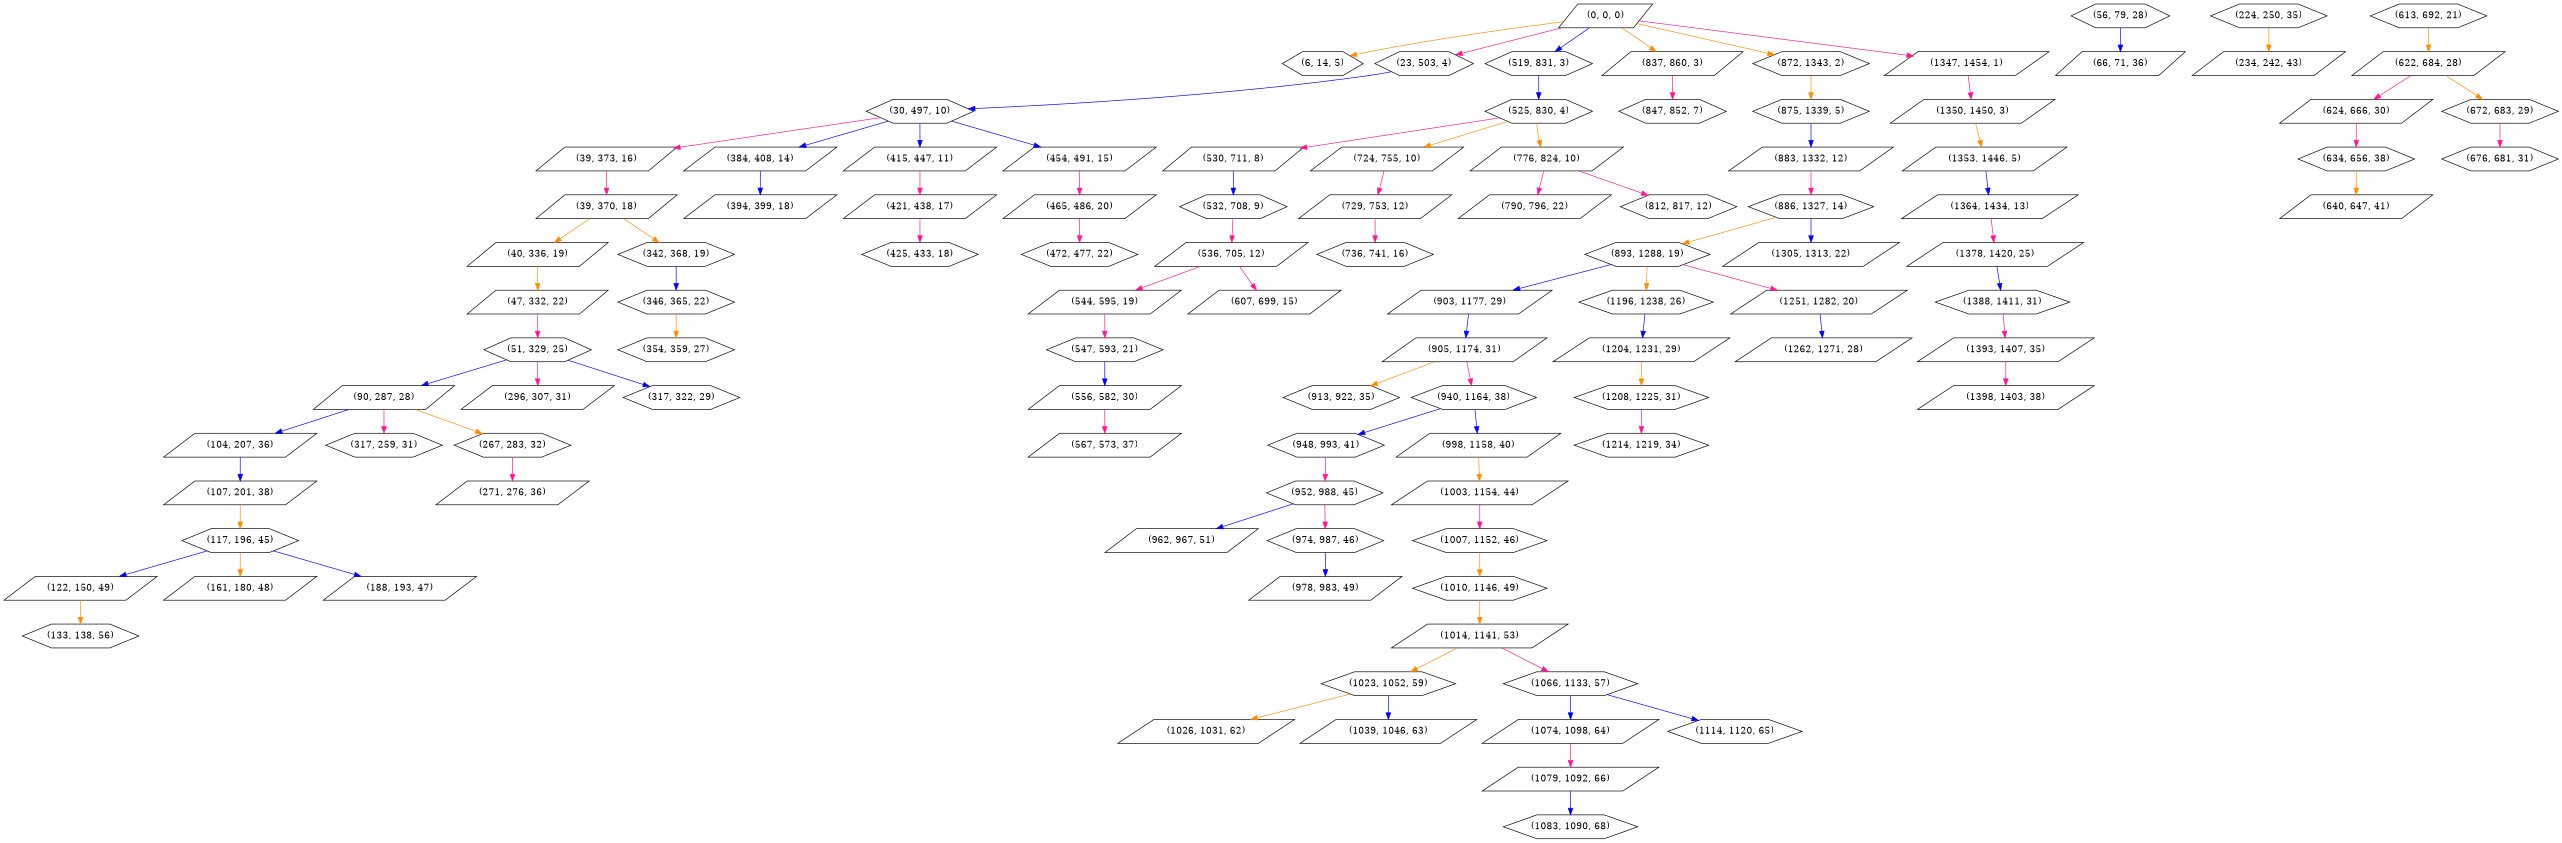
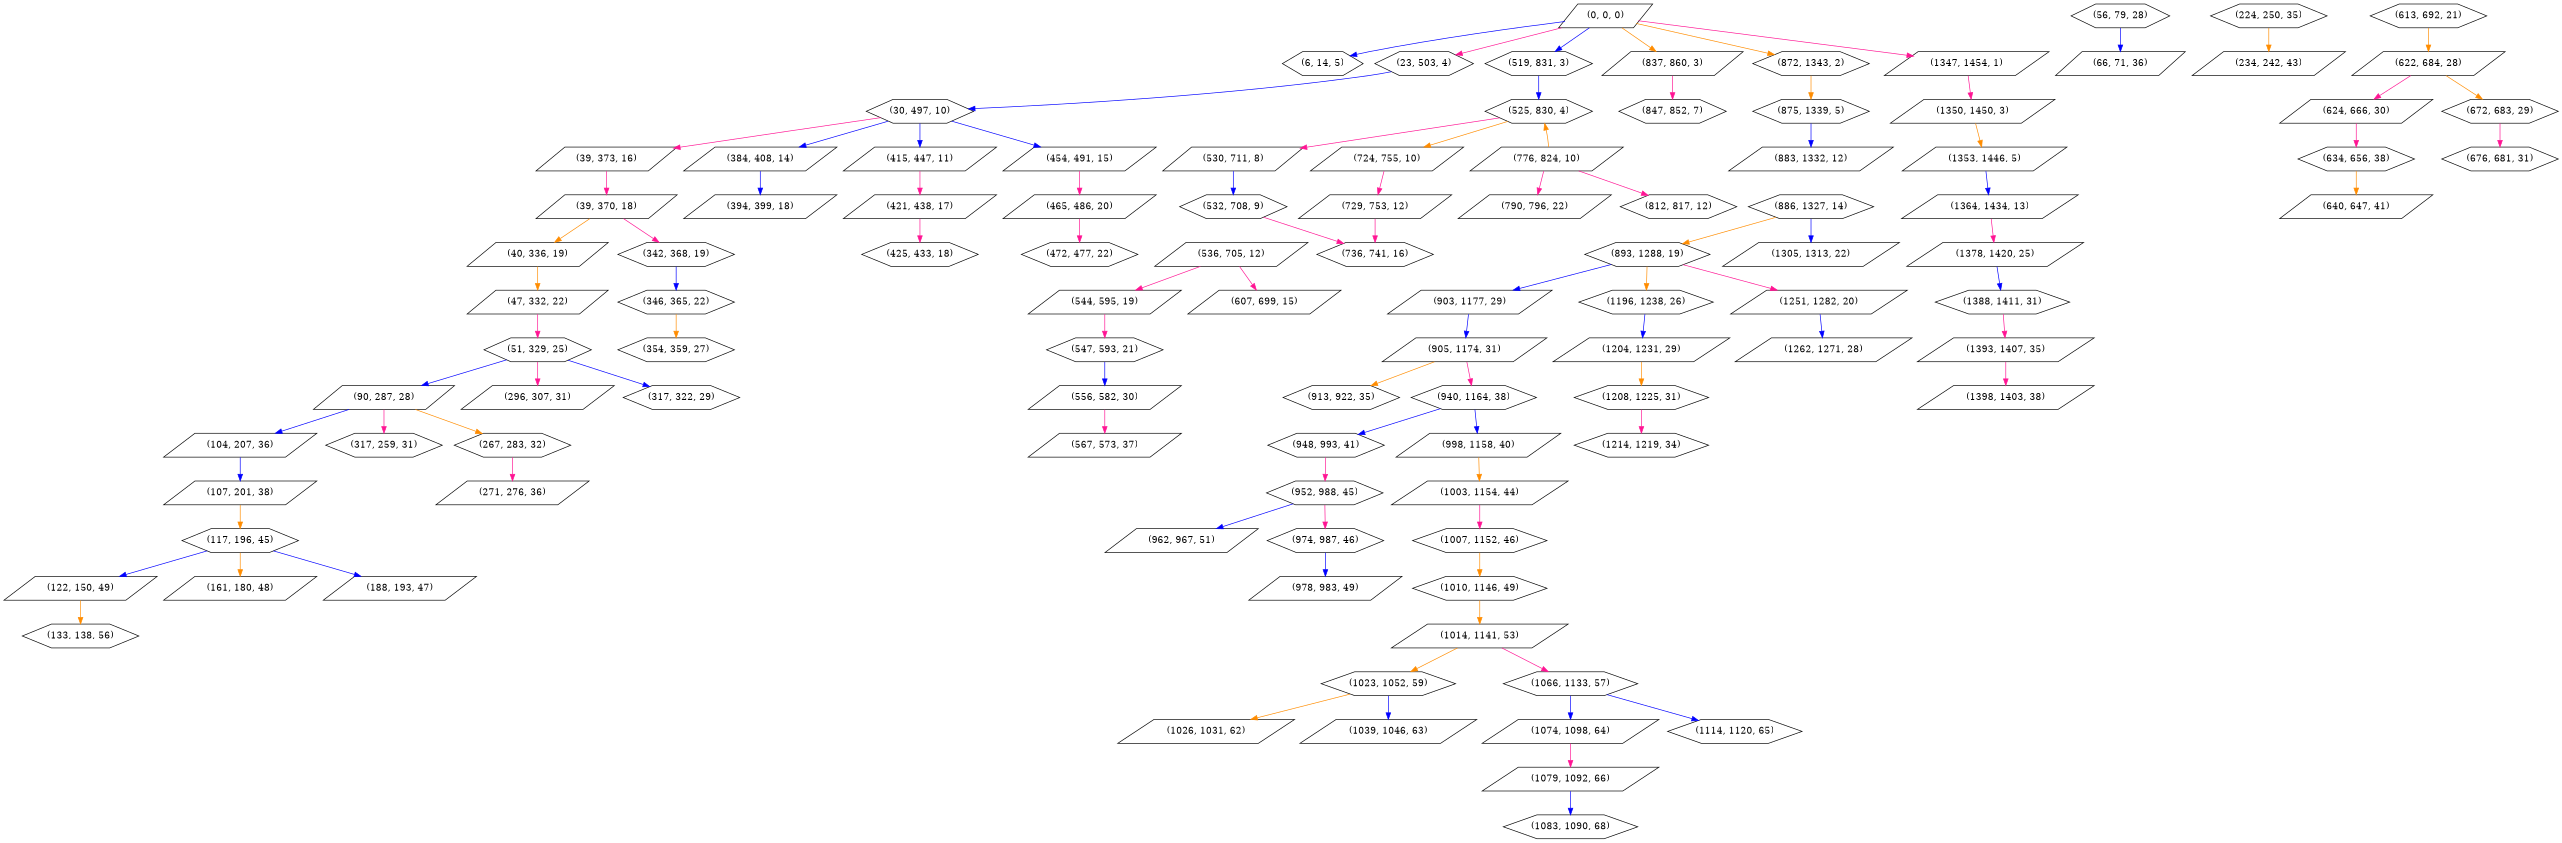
edge "(0, 0, 0)" -> "(6, 14, 5)": color darkorange -> blue
edge "(525, 830, 4)" -> "(776, 824, 10)": reversed
edge "(883, 1332, 12)" -> "(886, 1327, 14)": removed
edge "(532, 708, 9)" -> "(536, 705, 12)": now "(532, 708, 9)" -> "(736, 741, 16)"
edge "(39, 370, 18)" -> "(342, 368, 19)": color darkorange -> deeppink
